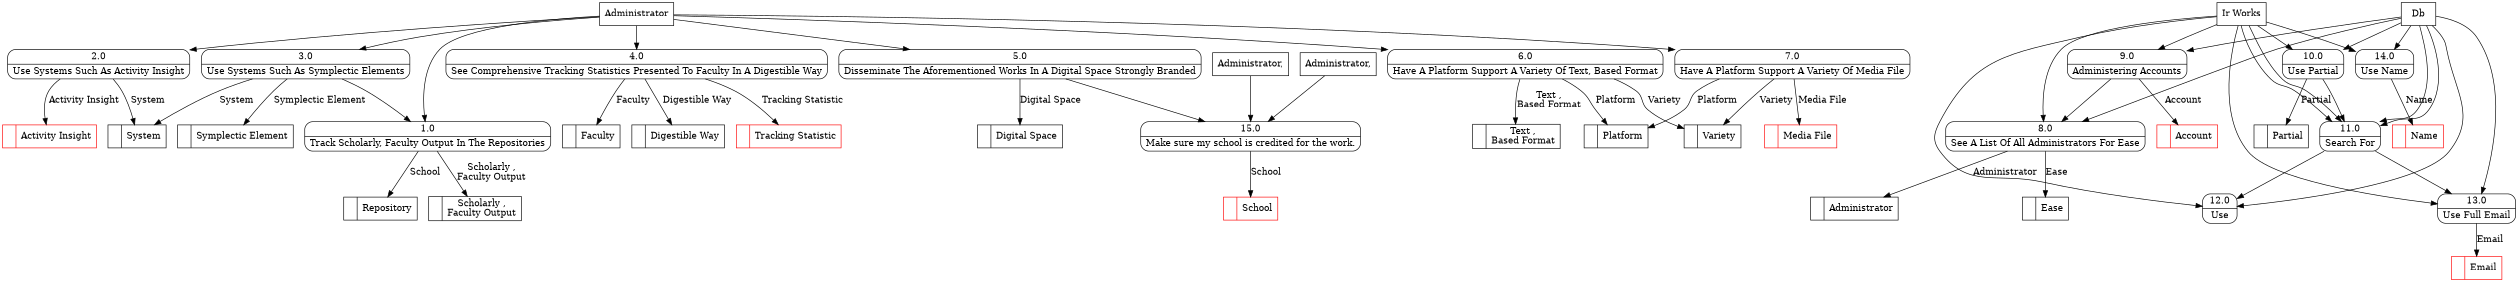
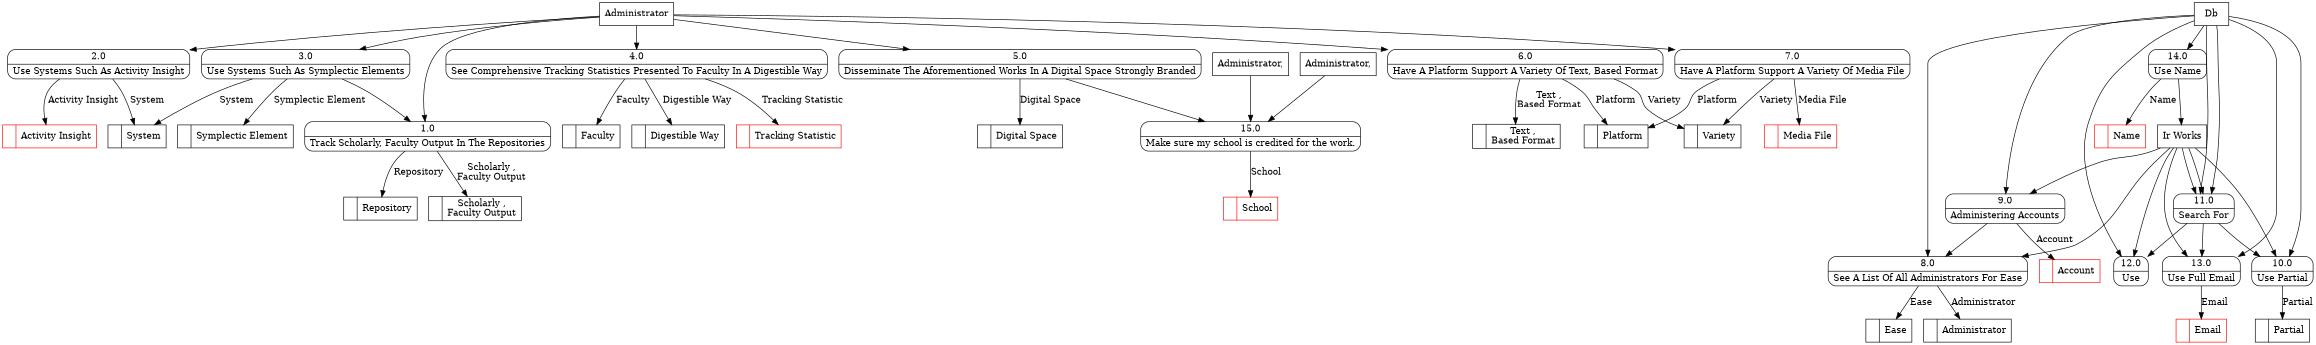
edge "Ir Works" -> "14.0": reversed
edge "10.0" -> "11.0": reversed
edge "1.0" -> "Repository": label "School" -> "Repository"
